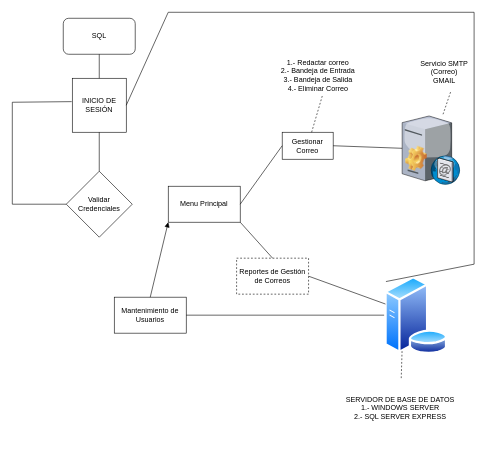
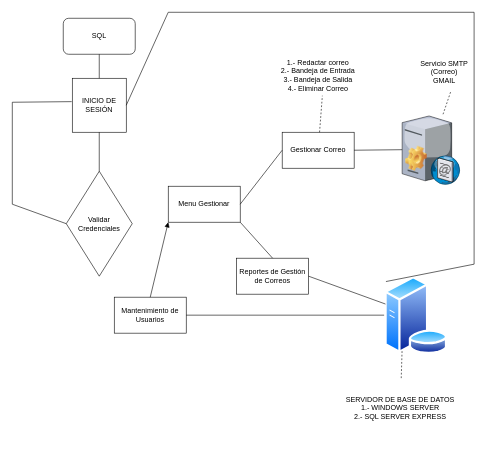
node "Gestionar Correo": size 51x27 -> 72x36
node "Validar Credenciales": size 66x66 -> 66x105
node "Menu Principal": label "Menu Principal" -> "Menu Gestionar"
node "Reportes de Gestión de Correos": style dashed -> solid
